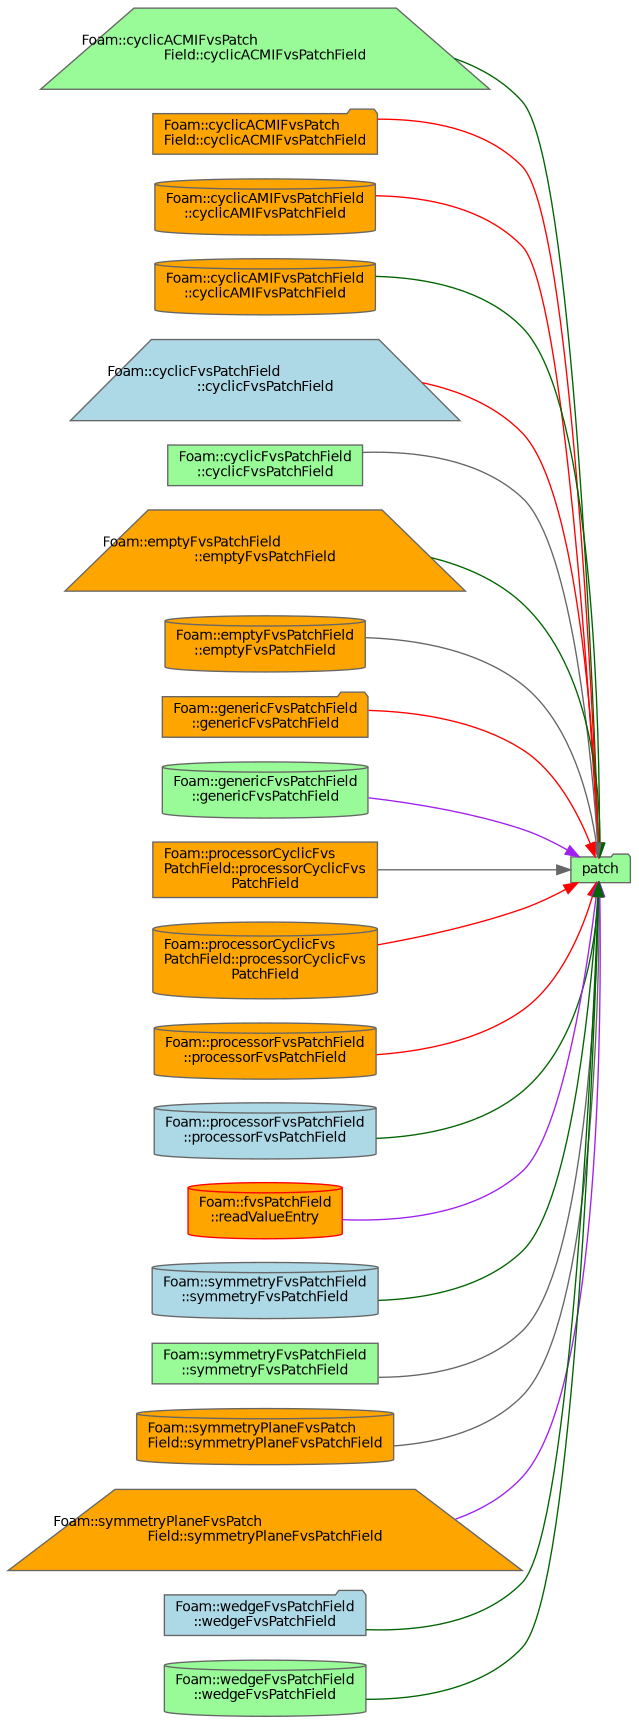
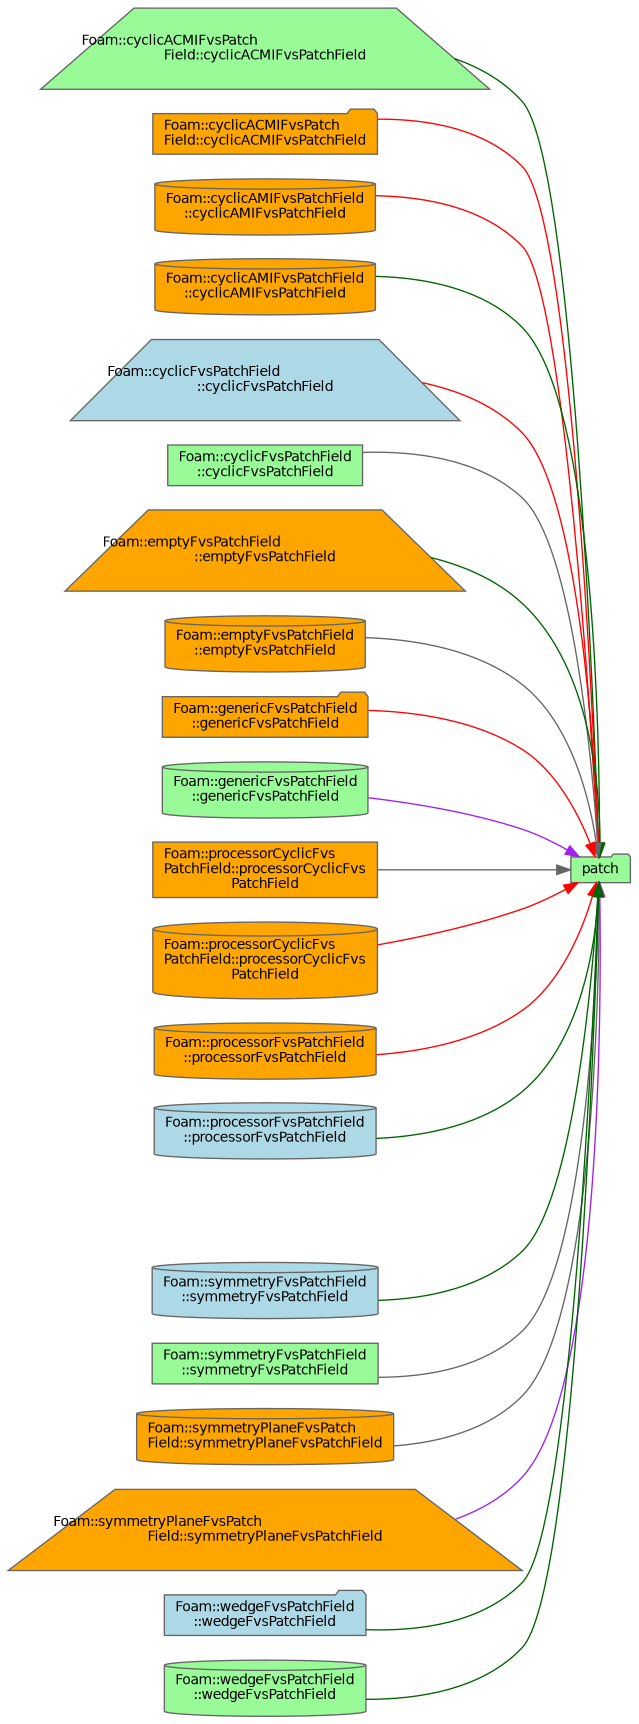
node "Foam::fvsPatchField ::readValueEntry": removed
